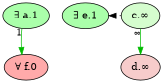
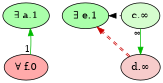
edge "∃ a.1" -> "∀ f.0": reversed
edge "d.∞" -> "∃ e.1": added
